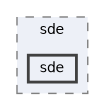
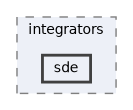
cluster "sde": label "sde" -> "integrators"
